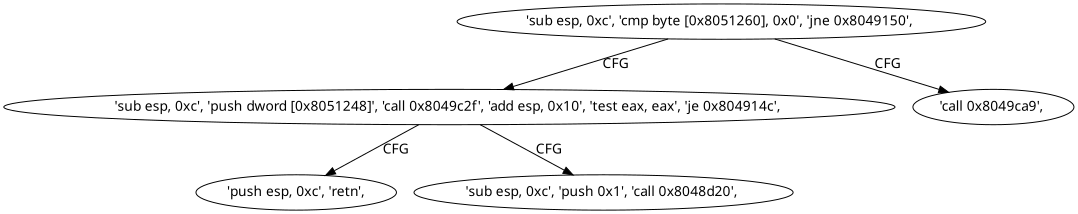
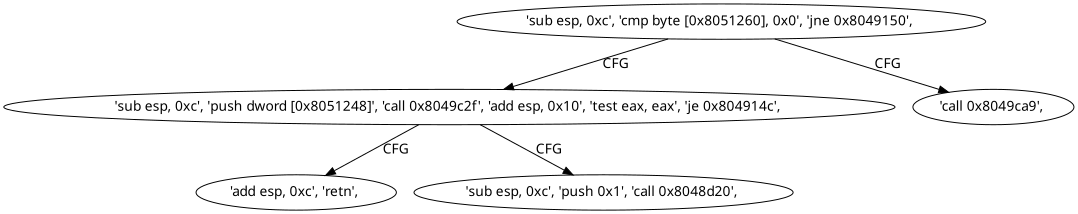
node "'push esp, 0xc', 'retn',": label "'push esp, 0xc', 'retn'," -> "'add esp, 0xc', 'retn',"
